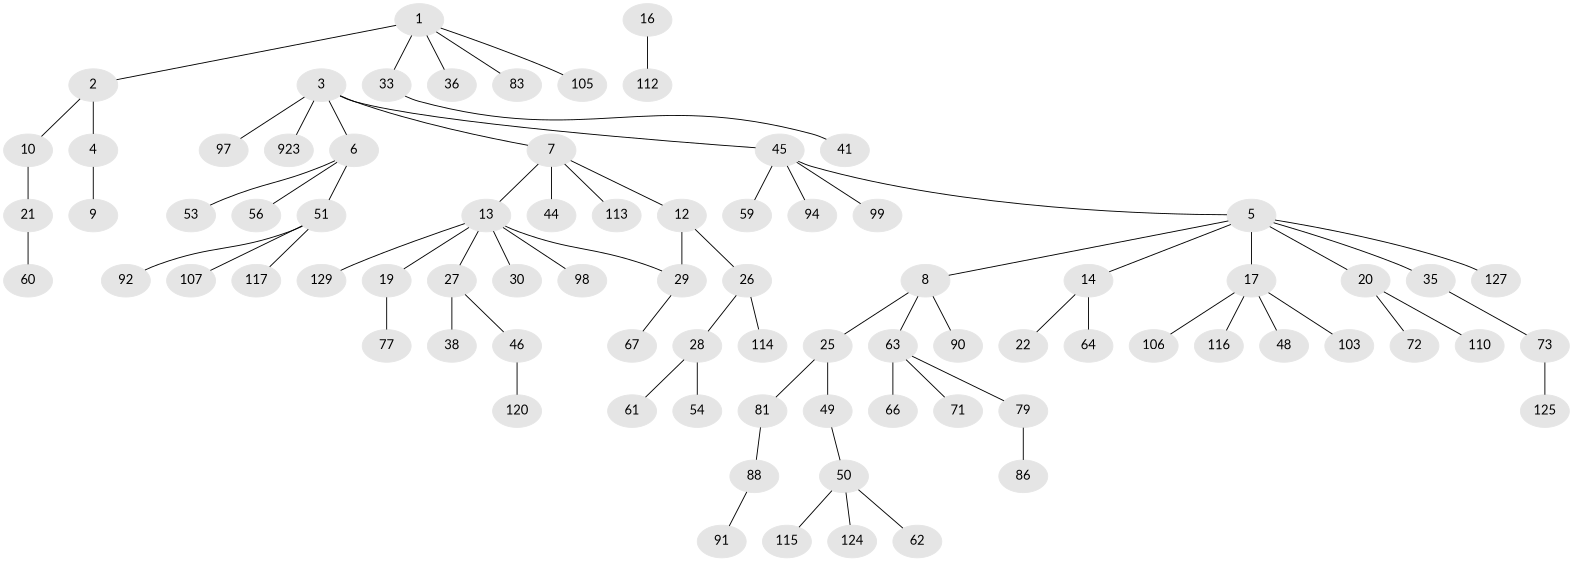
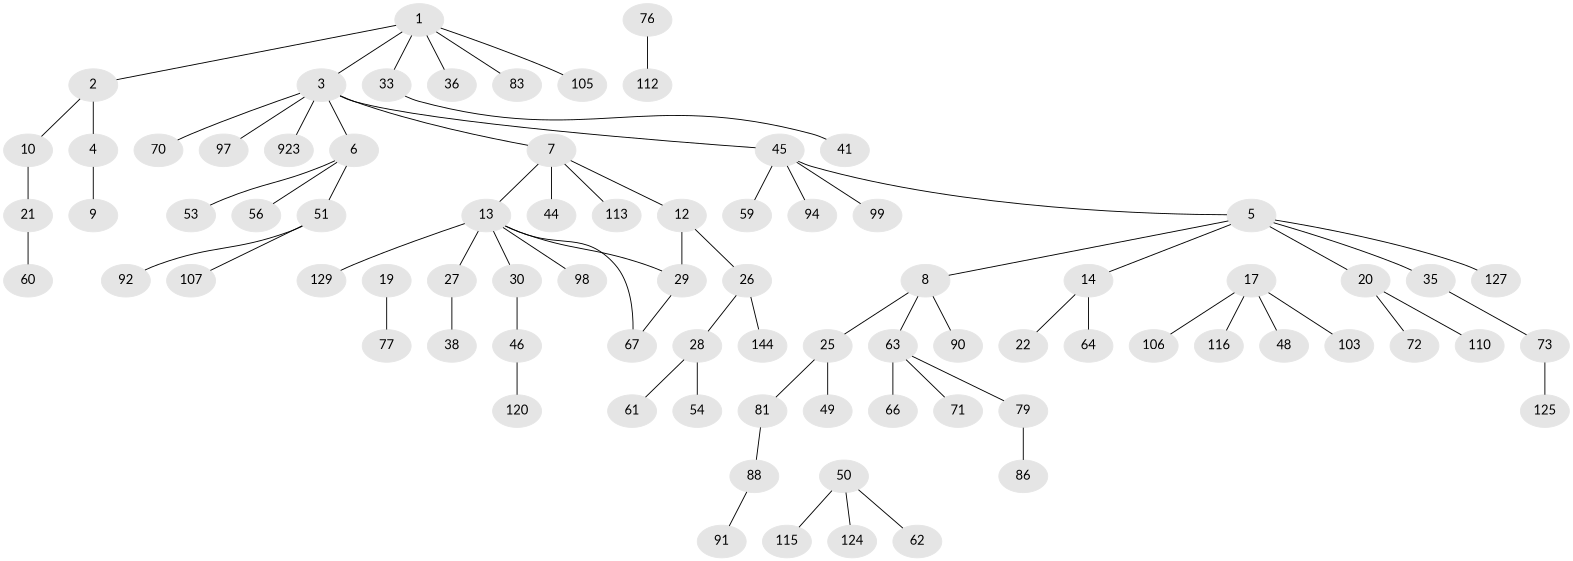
node "16": label "16" -> "76"
edge "1" -- "3": added
node "70": added
edge "13" -- "19": now "13" -- "67"
edge "5" -- "17": removed
node "117": removed
edge "27" -- "46": now "30" -- "46"
node "114": label "114" -> "144"
edge "49" -- "50": removed
